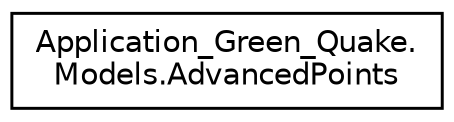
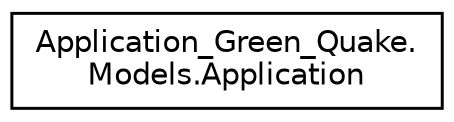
node "Application_Green_Quake. Models.AdvancedPoints": label "Application_Green_Quake. Models.AdvancedPoints" -> "Application_Green_Quake. Models.Application"
